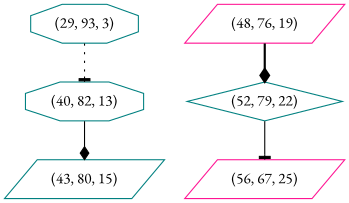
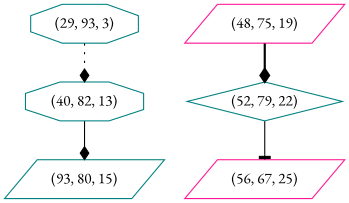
node "(48, 76, 19)": label "(48, 76, 19)" -> "(48, 75, 19)"
edge "(29, 93, 3)" -> "(40, 82, 13)": arrowhead tee -> diamond
node "(43, 80, 15)": label "(43, 80, 15)" -> "(93, 80, 15)"
